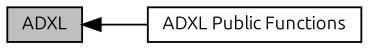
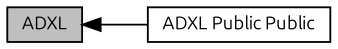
node "ADXL Public Functions": label "ADXL Public Functions" -> "ADXL Public Public"
